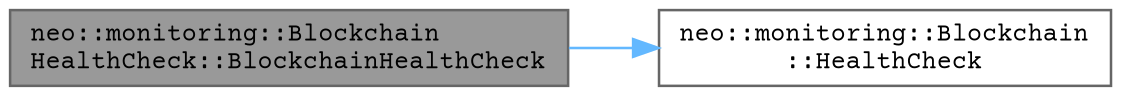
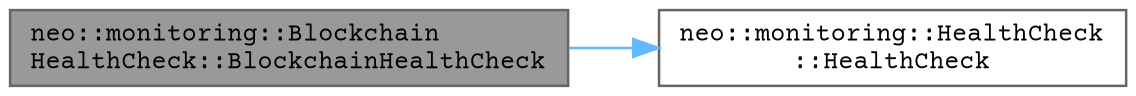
node "neo::monitoring::Blockchain ::HealthCheck": label "neo::monitoring::Blockchain ::HealthCheck" -> "neo::monitoring::HealthCheck ::HealthCheck"
